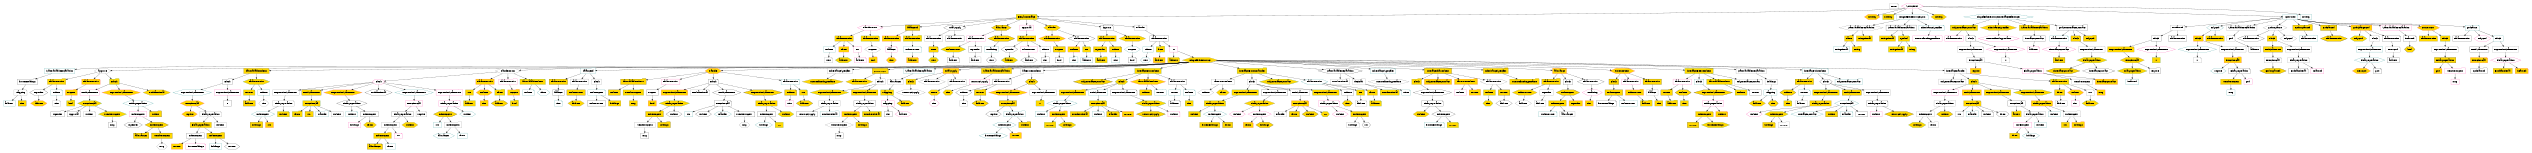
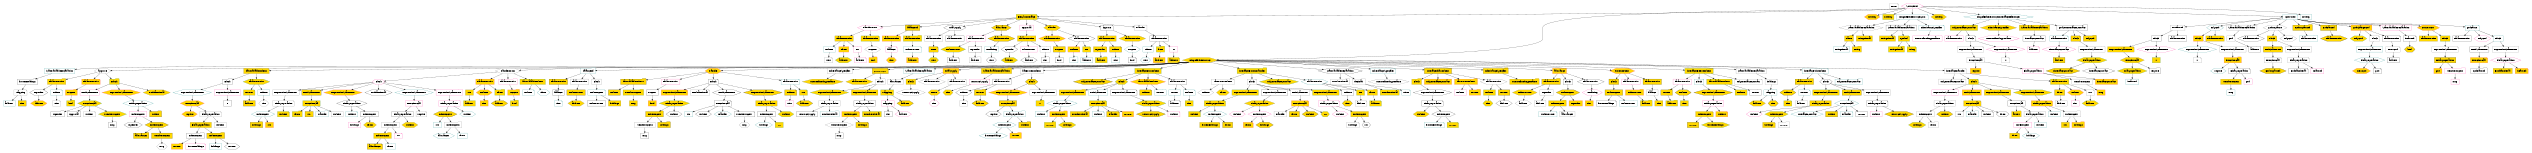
edge "SourceUnit" -> "KingOfEthResourcesInterfaceReferencer": added
edge "to" -> "KingOfEthResource": now "SourceUnit" -> "KingOfEthResource"
